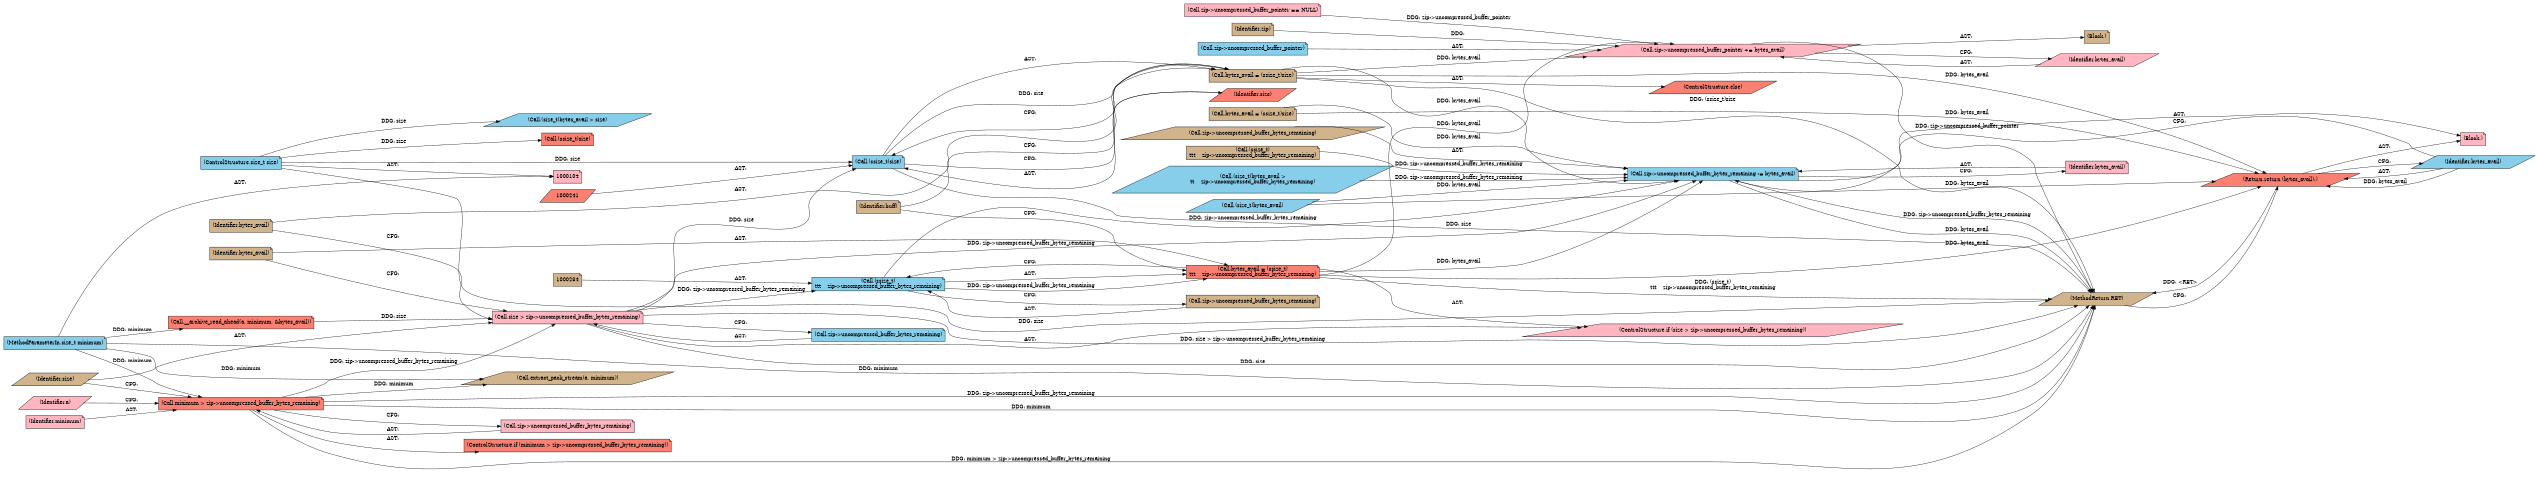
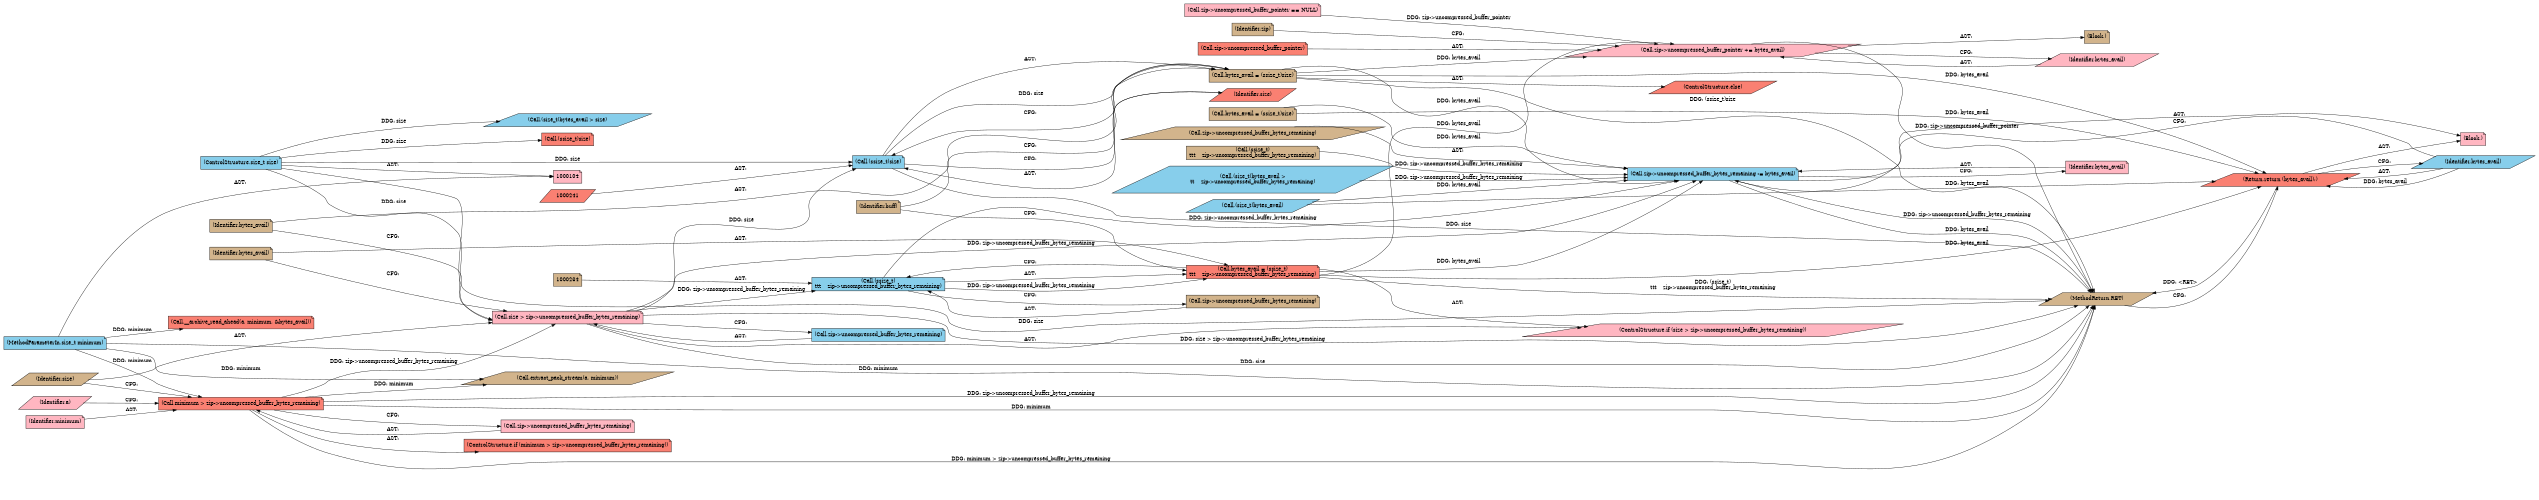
edge "(Identifier,zip)" -> "(Call,zip->uncompressed_buffer_pointer += bytes_avail)": label "DDG: " -> "CFG: "
node "(Call,zip->uncompressed_buffer_pointer)": fillcolor skyblue -> salmon
edge "(Call,__archive_read_ahead(a, minimum, &bytes_avail))" -> "(Call,size > zip->uncompressed_buffer_bytes_remaining)": now "(ControlStructure,size_t size)" -> "(Call,size > zip->uncompressed_buffer_bytes_remaining)"
